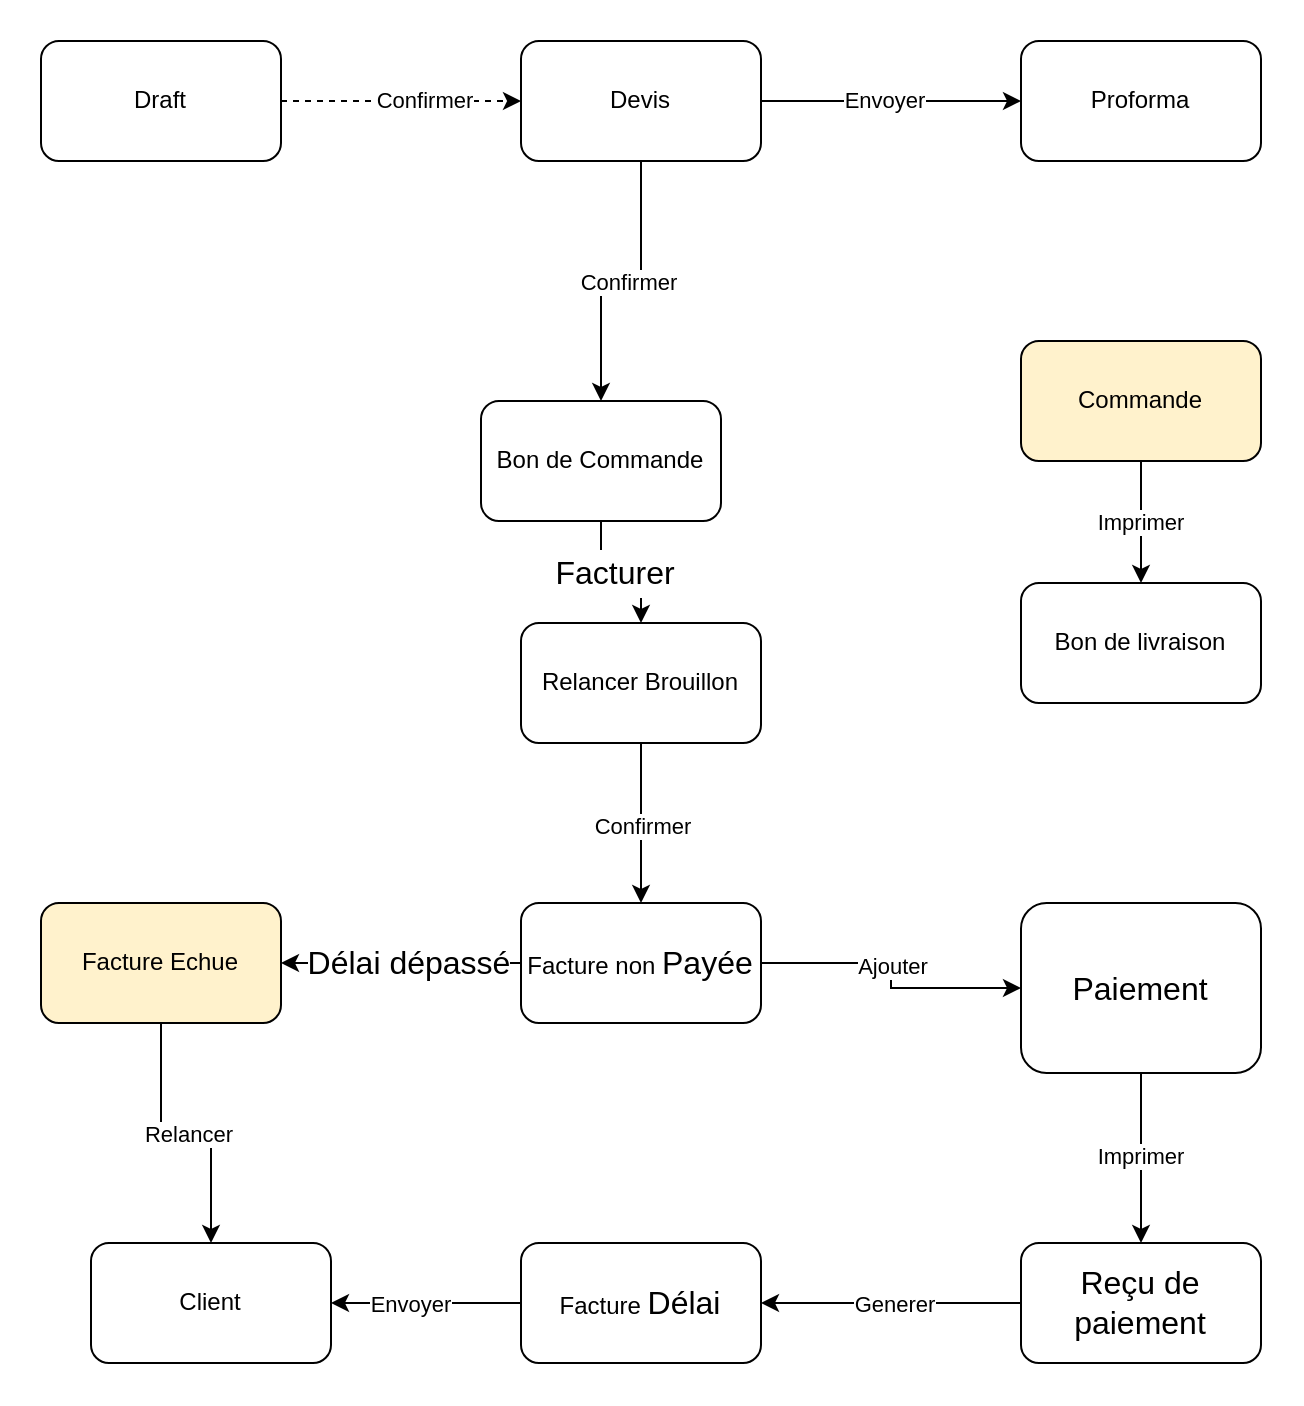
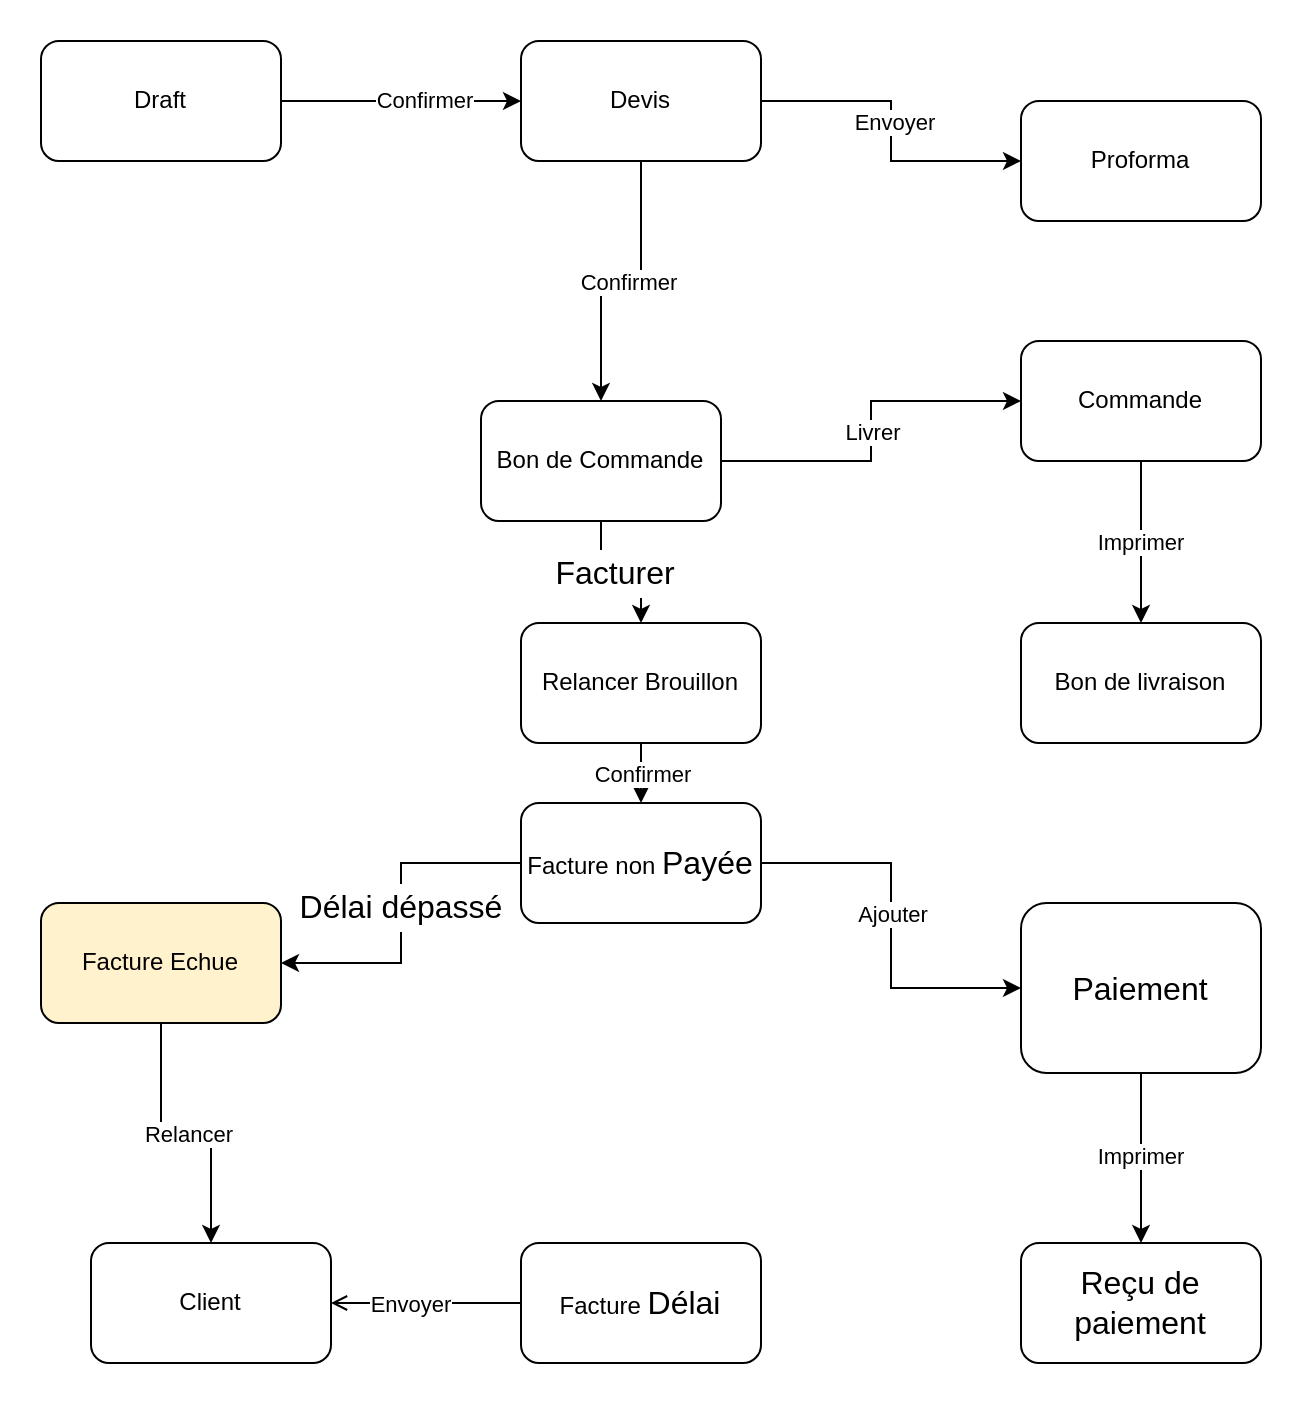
edge "Draft" -> "Devis": style dashed -> solid
node "Proforma": moved (1141, 101) -> (1141, 161)
node "Commande": fillcolor #fff2cc -> #ffffff
edge "Bon de Commande" -> "Commande": added, label "Livrer"
node "Bon de livraison": moved (1141, 643) -> (1141, 683)
node "Facture non Payée": moved (641, 963) -> (641, 863)
edge "Facture Délai" -> "Client": arrowhead classic -> open
edge "Reçu de paiement" -> "Facture Délai": removed, label "Generer"
